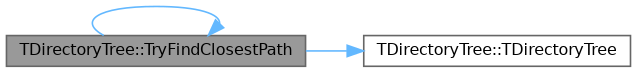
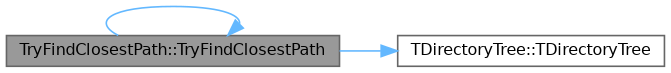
node "TDirectoryTree::TryFindClosestPath": label "TDirectoryTree::TryFindClosestPath" -> "TryFindClosestPath::TryFindClosestPath"
